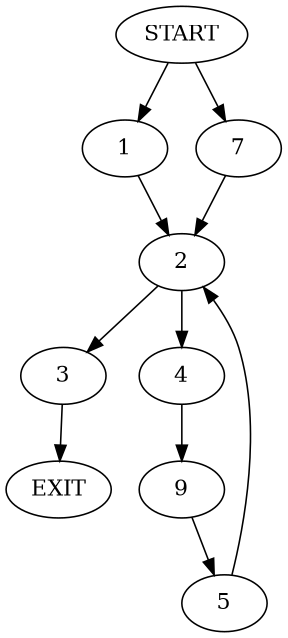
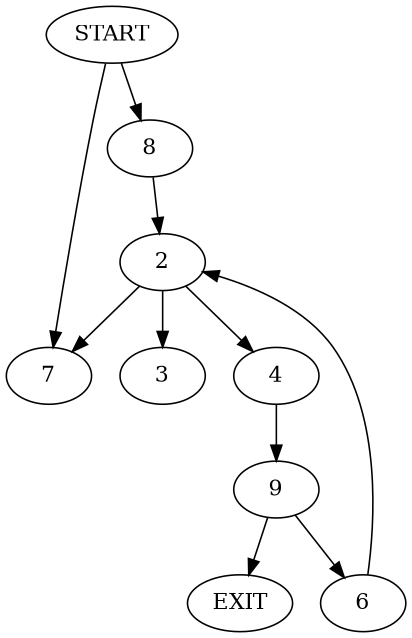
node "1": label "1" -> "8"
edge "7" -> "2": reversed
edge "3" -> "EXIT": now "9" -> "EXIT"
node "5": label "5" -> "6"
